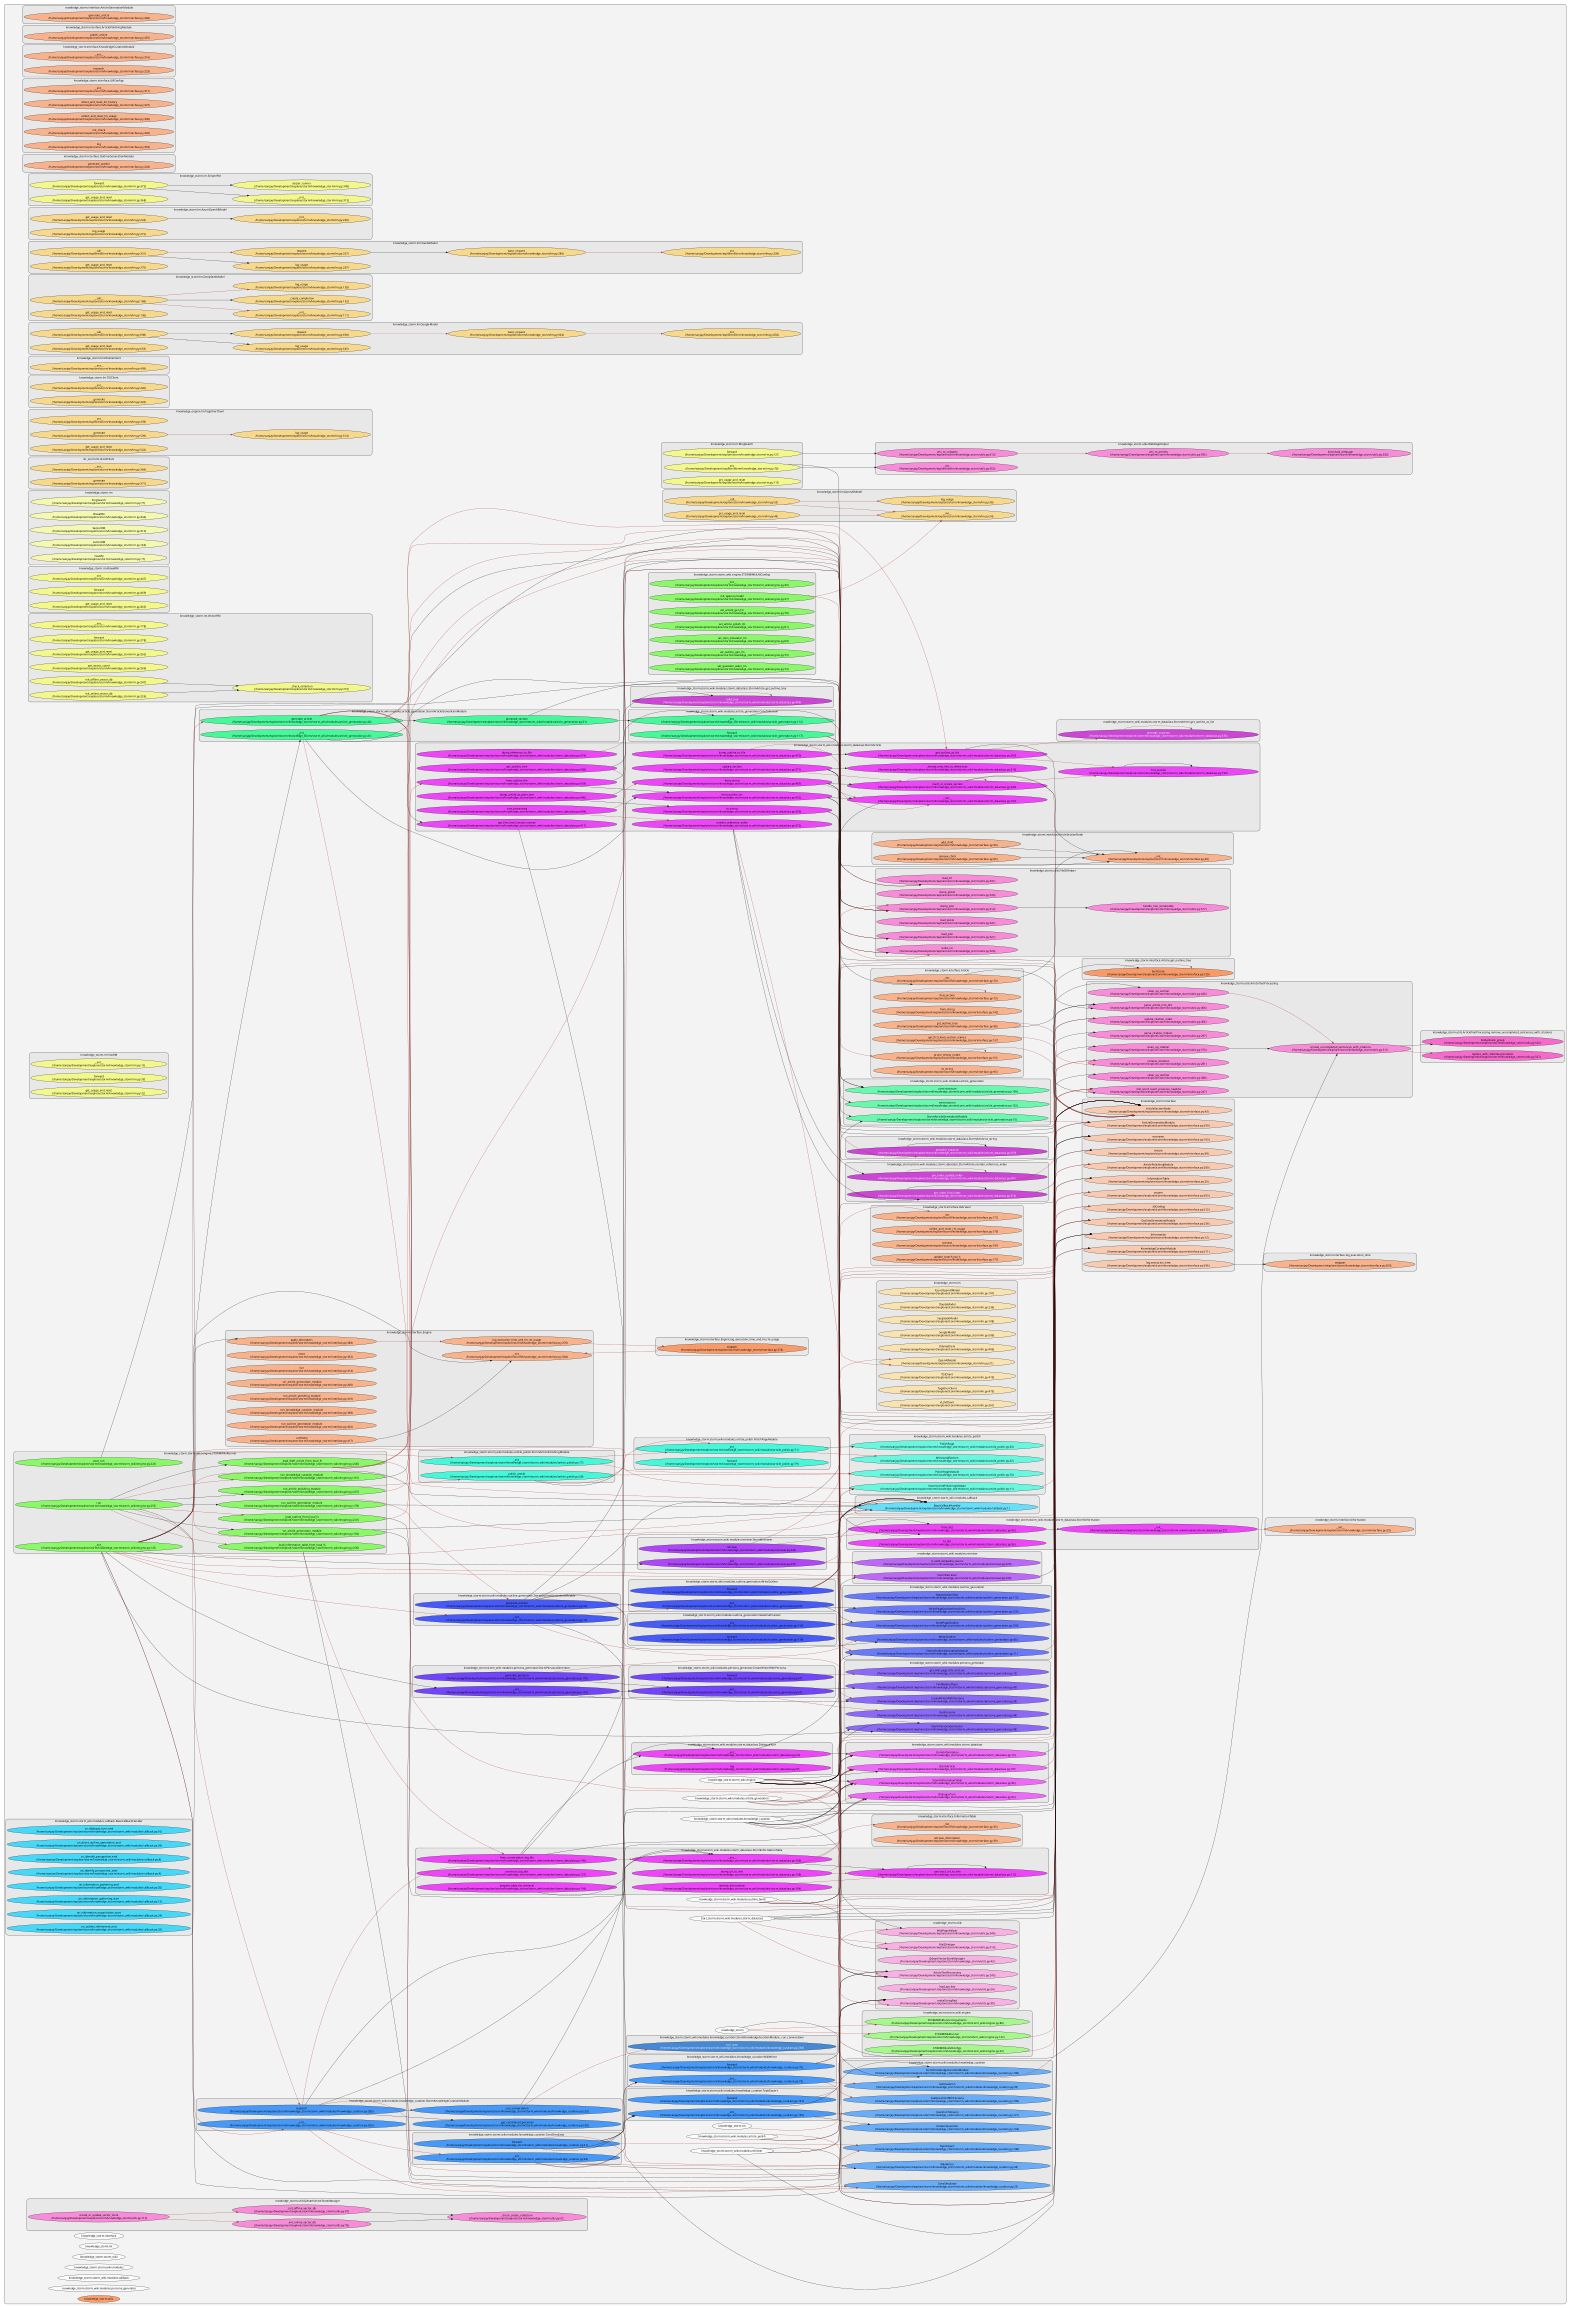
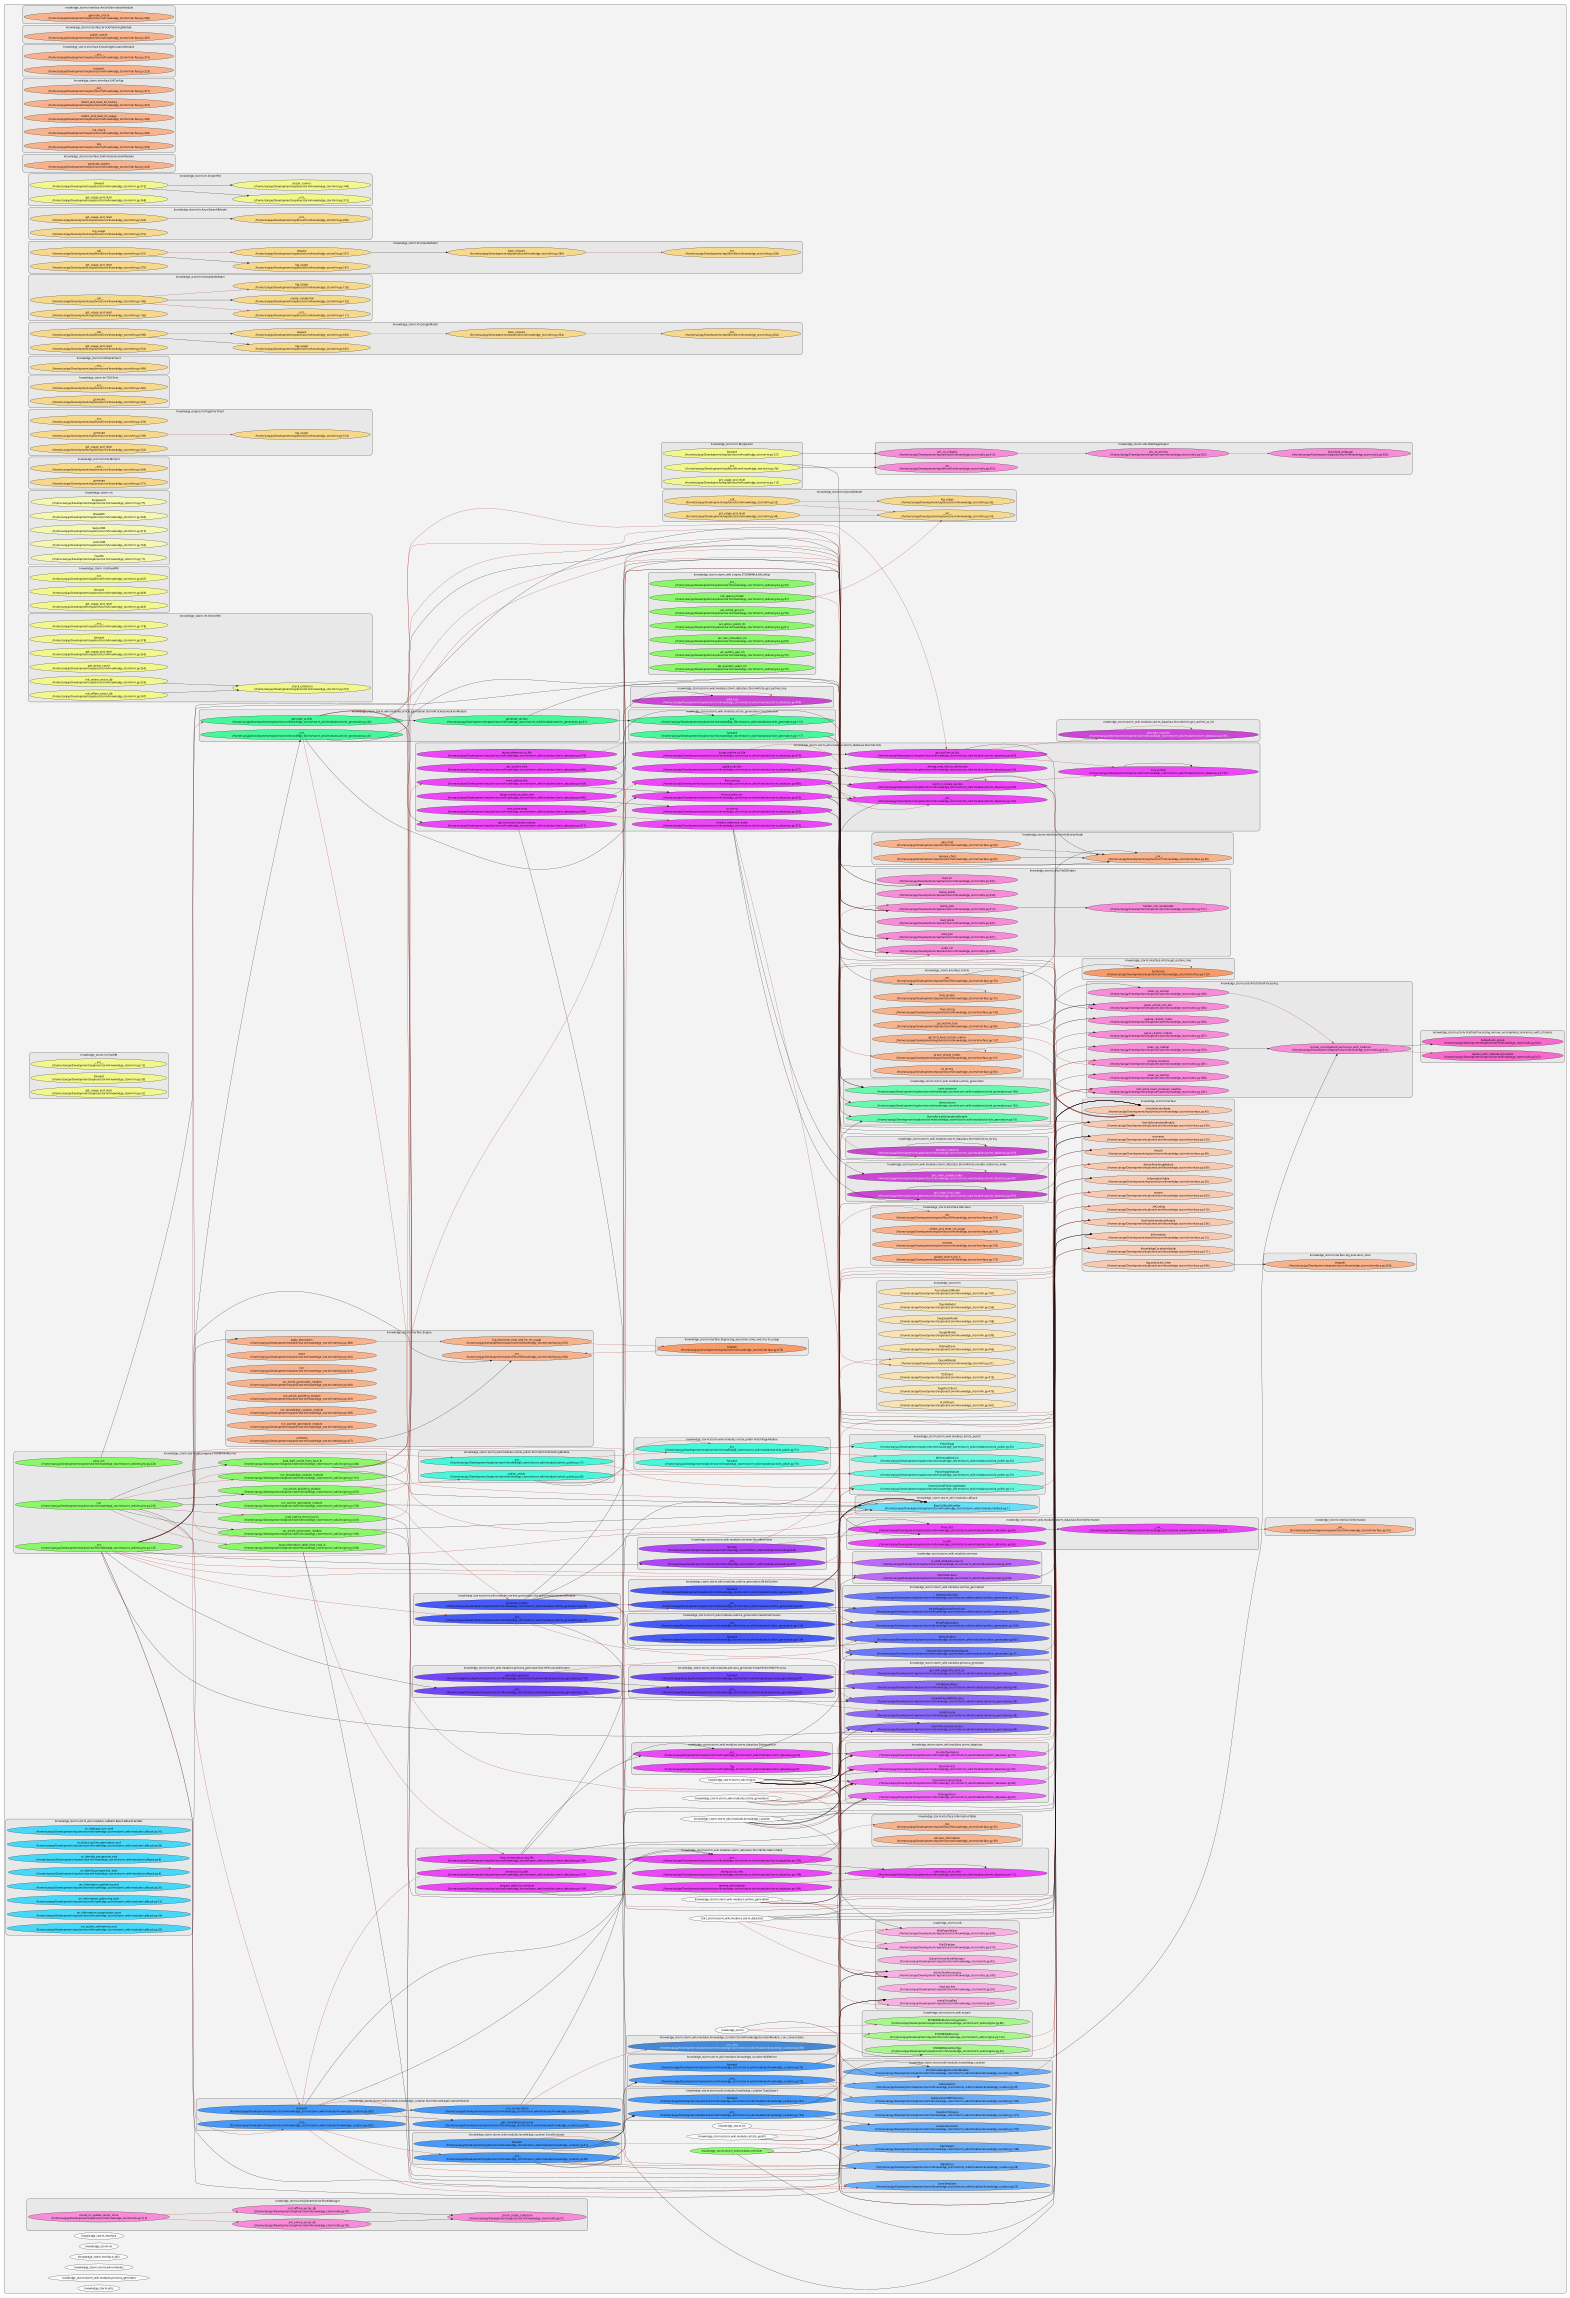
cluster "str_storm.lm.VLLMClient": label "str_storm.lm.VLLMClient" -> "knowledge_storm.lm.VLLMClient"
node "knowledge_storm.storm_wiki.modules.outline_build": label "knowledge_storm.storm_wiki.modules.outline_build" -> "knowledge_storm.storm_wiki.modules.outline_generation"
node "knowledge_storm.storm_wiki.modules.retriever": fillcolor #ffffffb2 -> #62ff32b2
node "knowledge_storm.storm_wiki": label "knowledge_storm.storm_wiki" -> "knowledge_storm.interface_wiki"
node "knowledge_storm.storm_wiki.modules.callback": removed
node "knowledge_storm.utils": fillcolor #ff7a32b2 -> #ffffffb2
